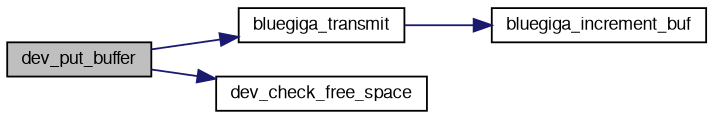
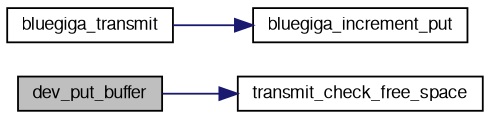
node "bluegiga_increment_buf": label "bluegiga_increment_buf" -> "bluegiga_increment_put"
edge "dev_put_buffer" -> "bluegiga_transmit": removed
node "dev_check_free_space": label "dev_check_free_space" -> "transmit_check_free_space"
